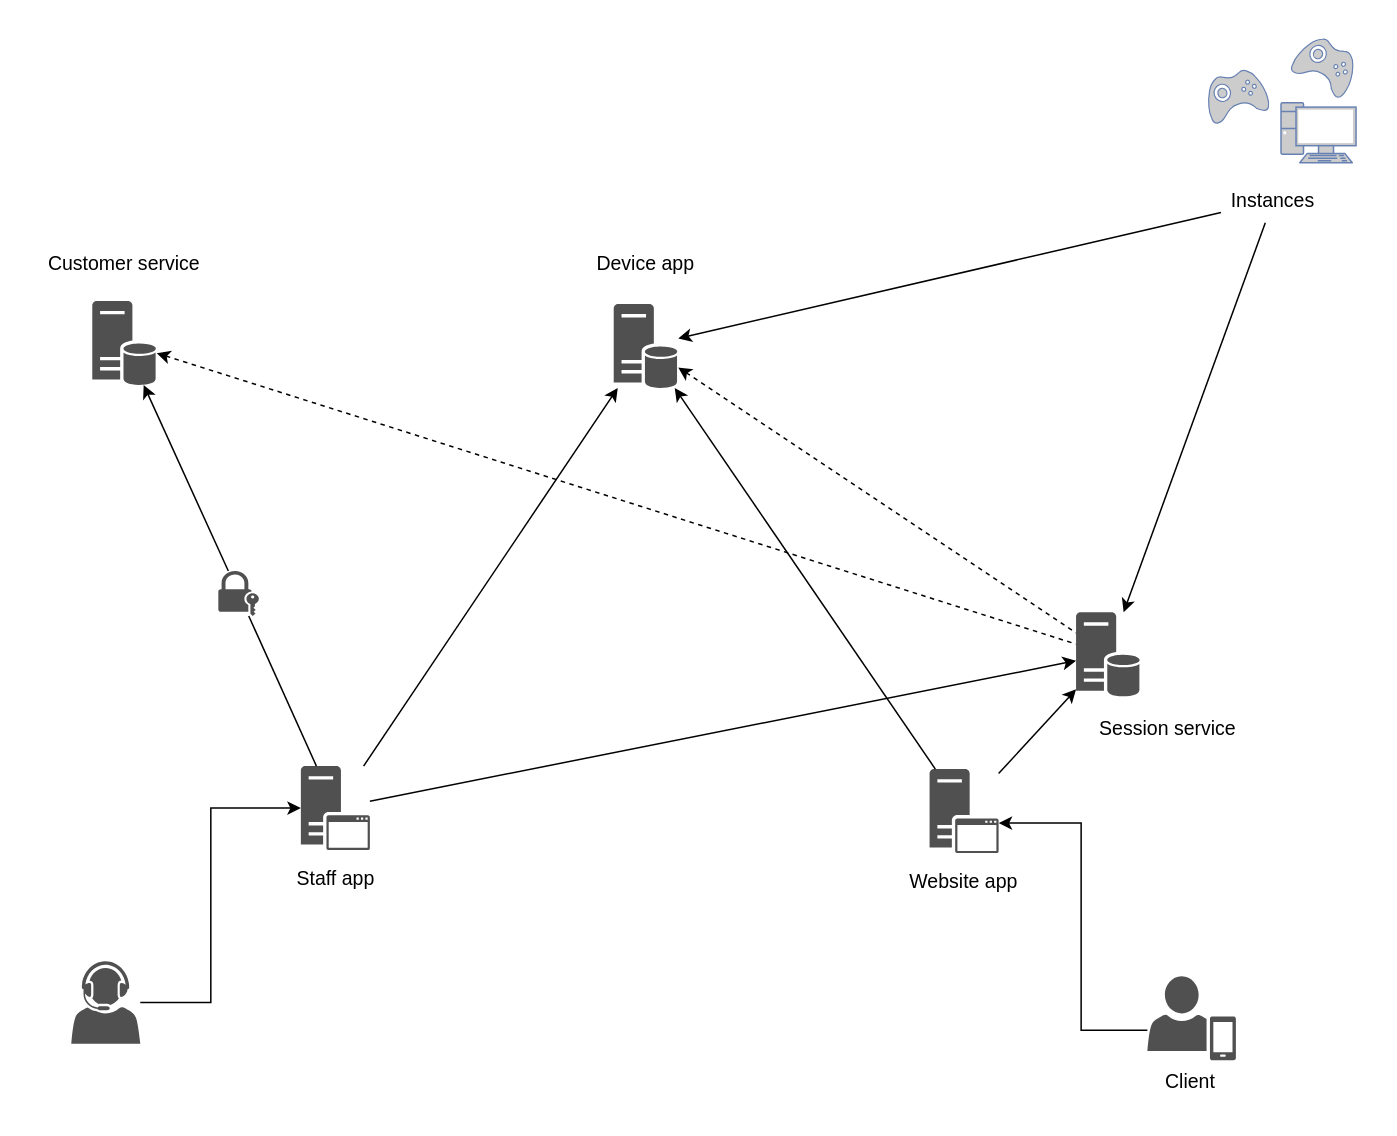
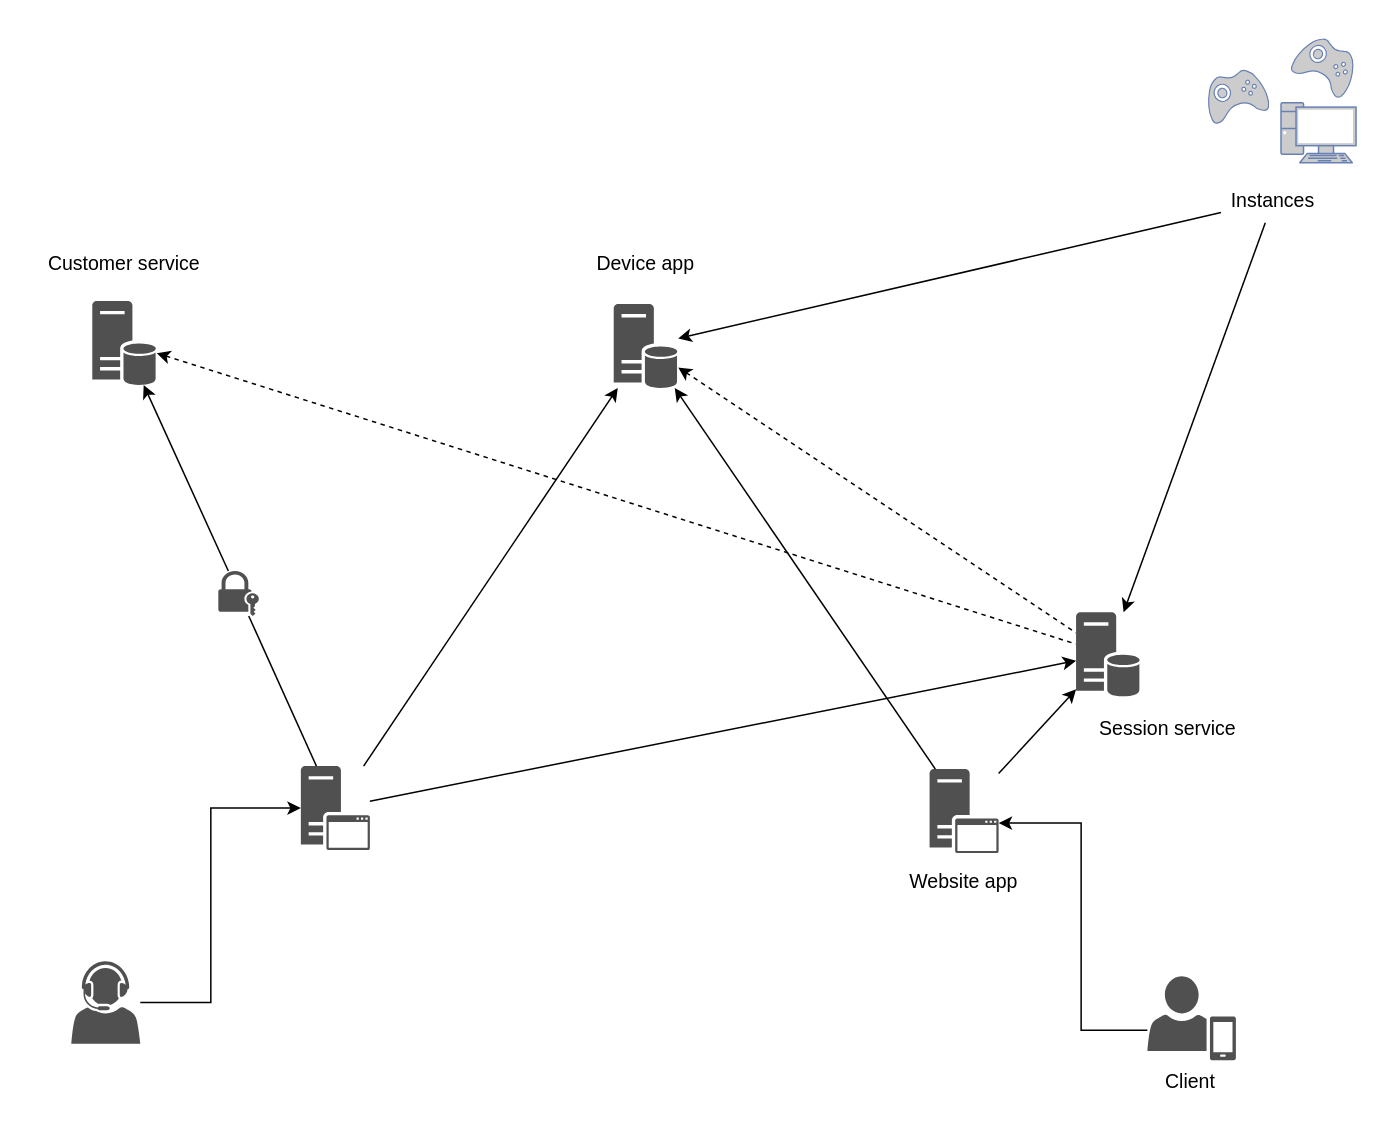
node "Staff app": removed
